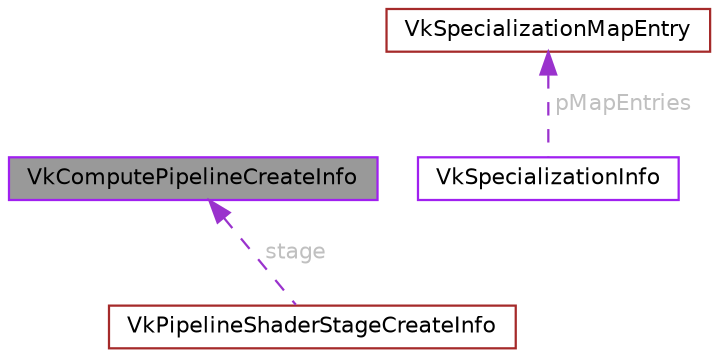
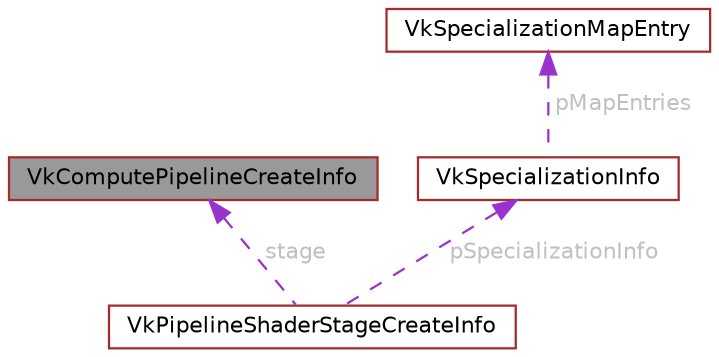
node "VkComputePipelineCreateInfo": color purple -> brown
node "VkSpecializationInfo": color purple -> brown
edge "VkPipelineShaderStageCreateInfo" -> "VkSpecializationInfo": added, label "pSpecializationInfo"
